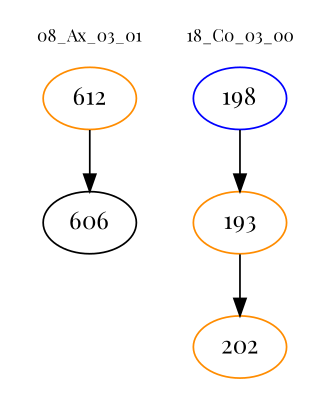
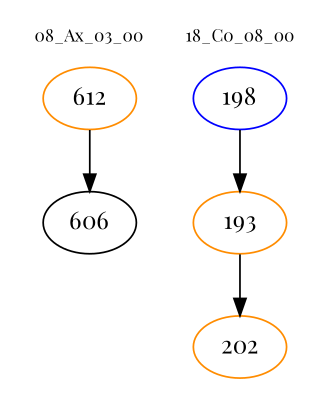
cluster "08_Ax_03_01": label "08_Ax_03_01" -> "08_Ax_03_00"
cluster "18_C0_03_00": label "18_C0_03_00" -> "18_C0_08_00"
